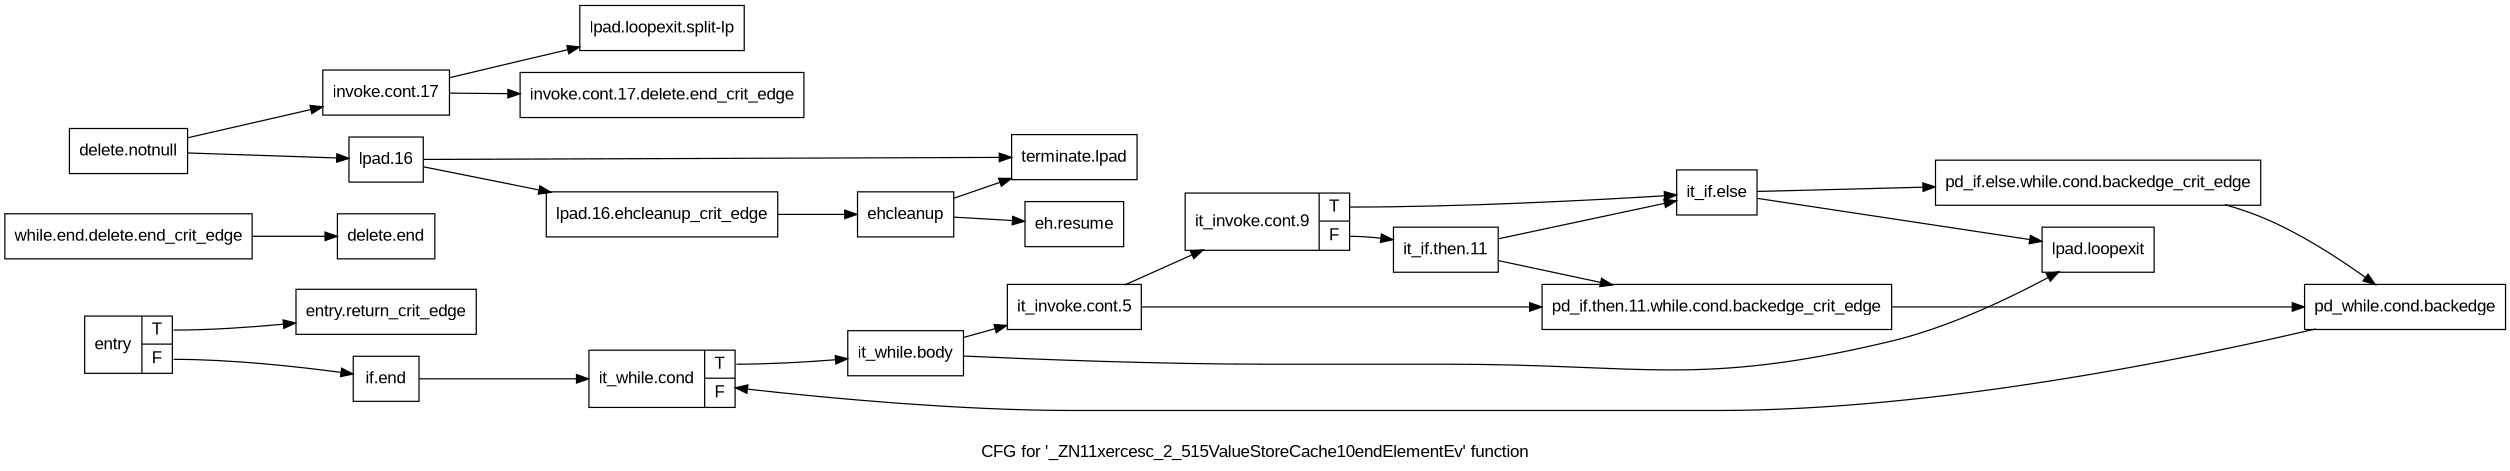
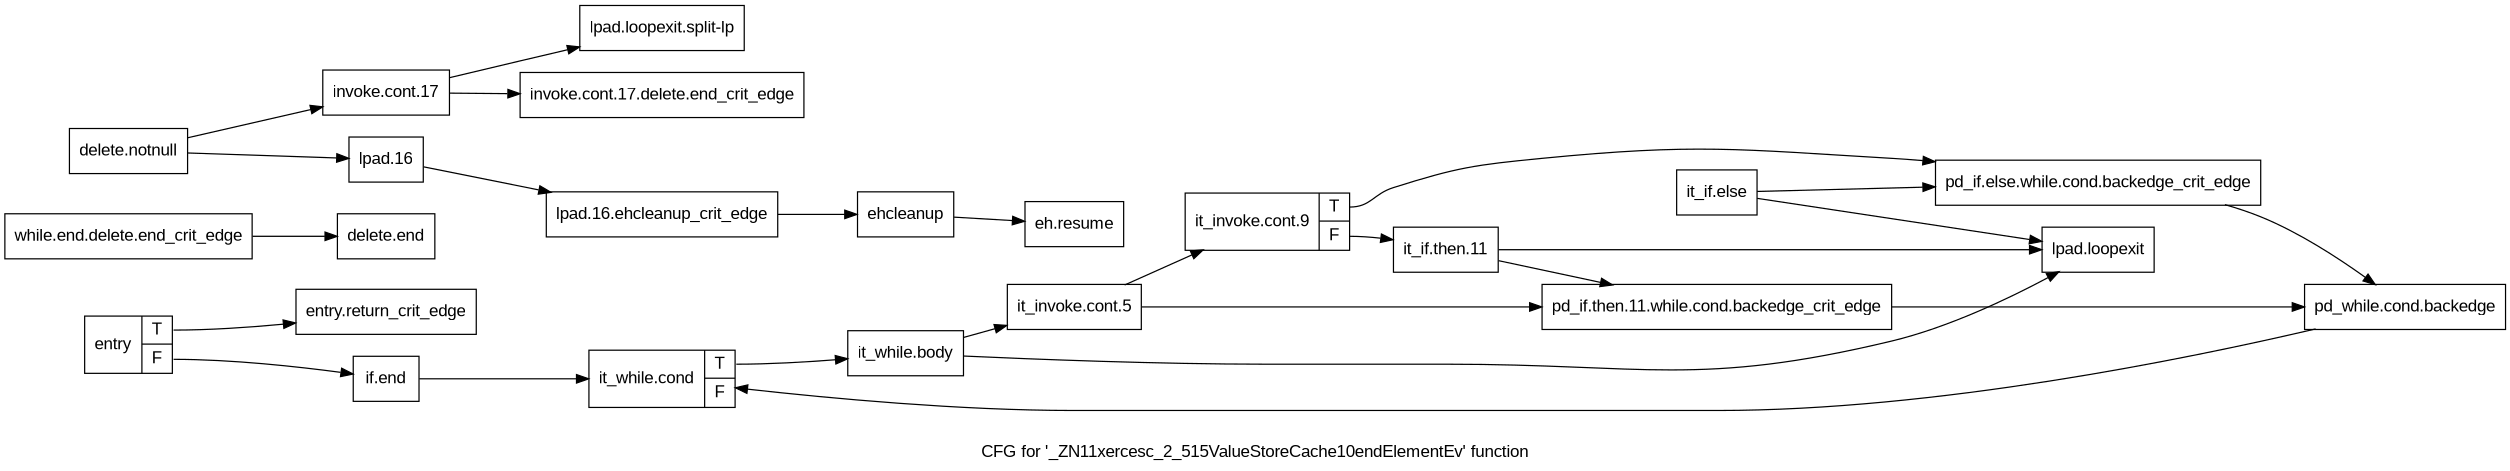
node "terminate.lpad": removed
edge "it_invoke.cont.9" -> "it_if.else": now "it_invoke.cont.9" -> "pd_if.else.while.cond.backedge_crit_edge"
edge "it_if.then.11" -> "it_if.else": now "it_if.then.11" -> "lpad.loopexit"
